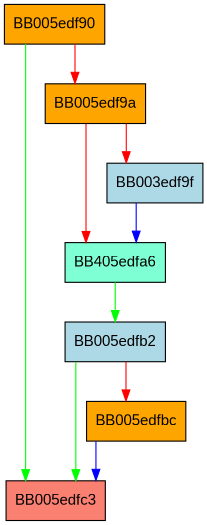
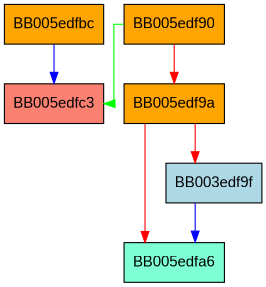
node "BB405edfa6": label "BB405edfa6" -> "BB005edfa6"
node "BB005edfb2": removed
